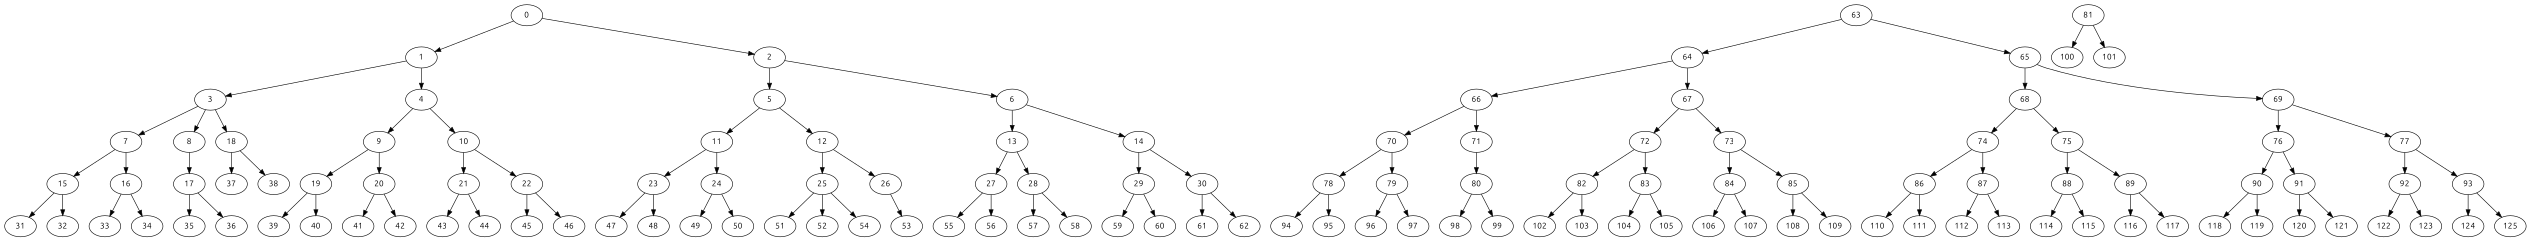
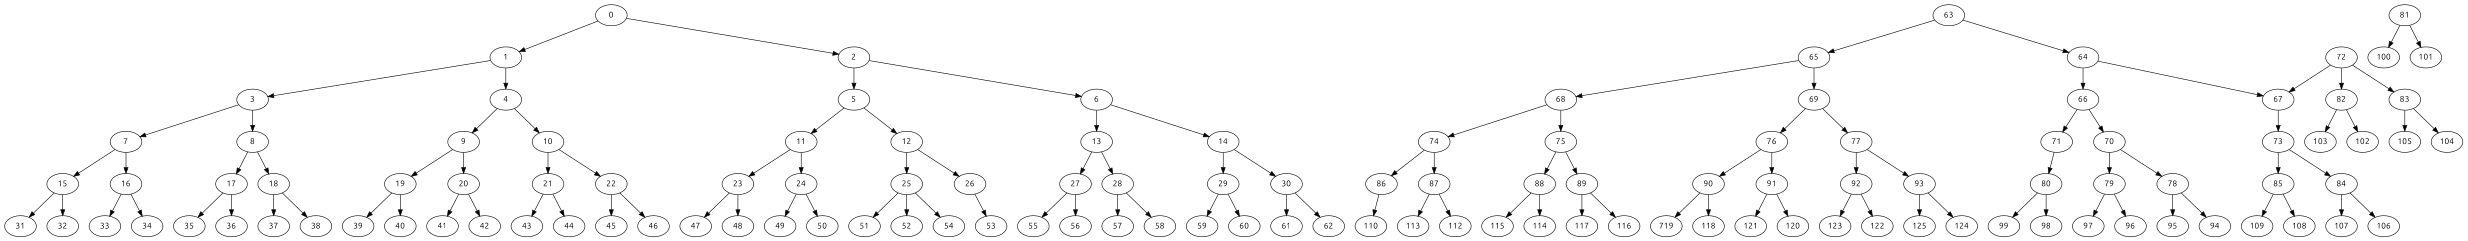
edge "3" -> "18": now "8" -> "18"
edge "67" -> "72": reversed
node "111": removed
node "119": label "119" -> "719"
